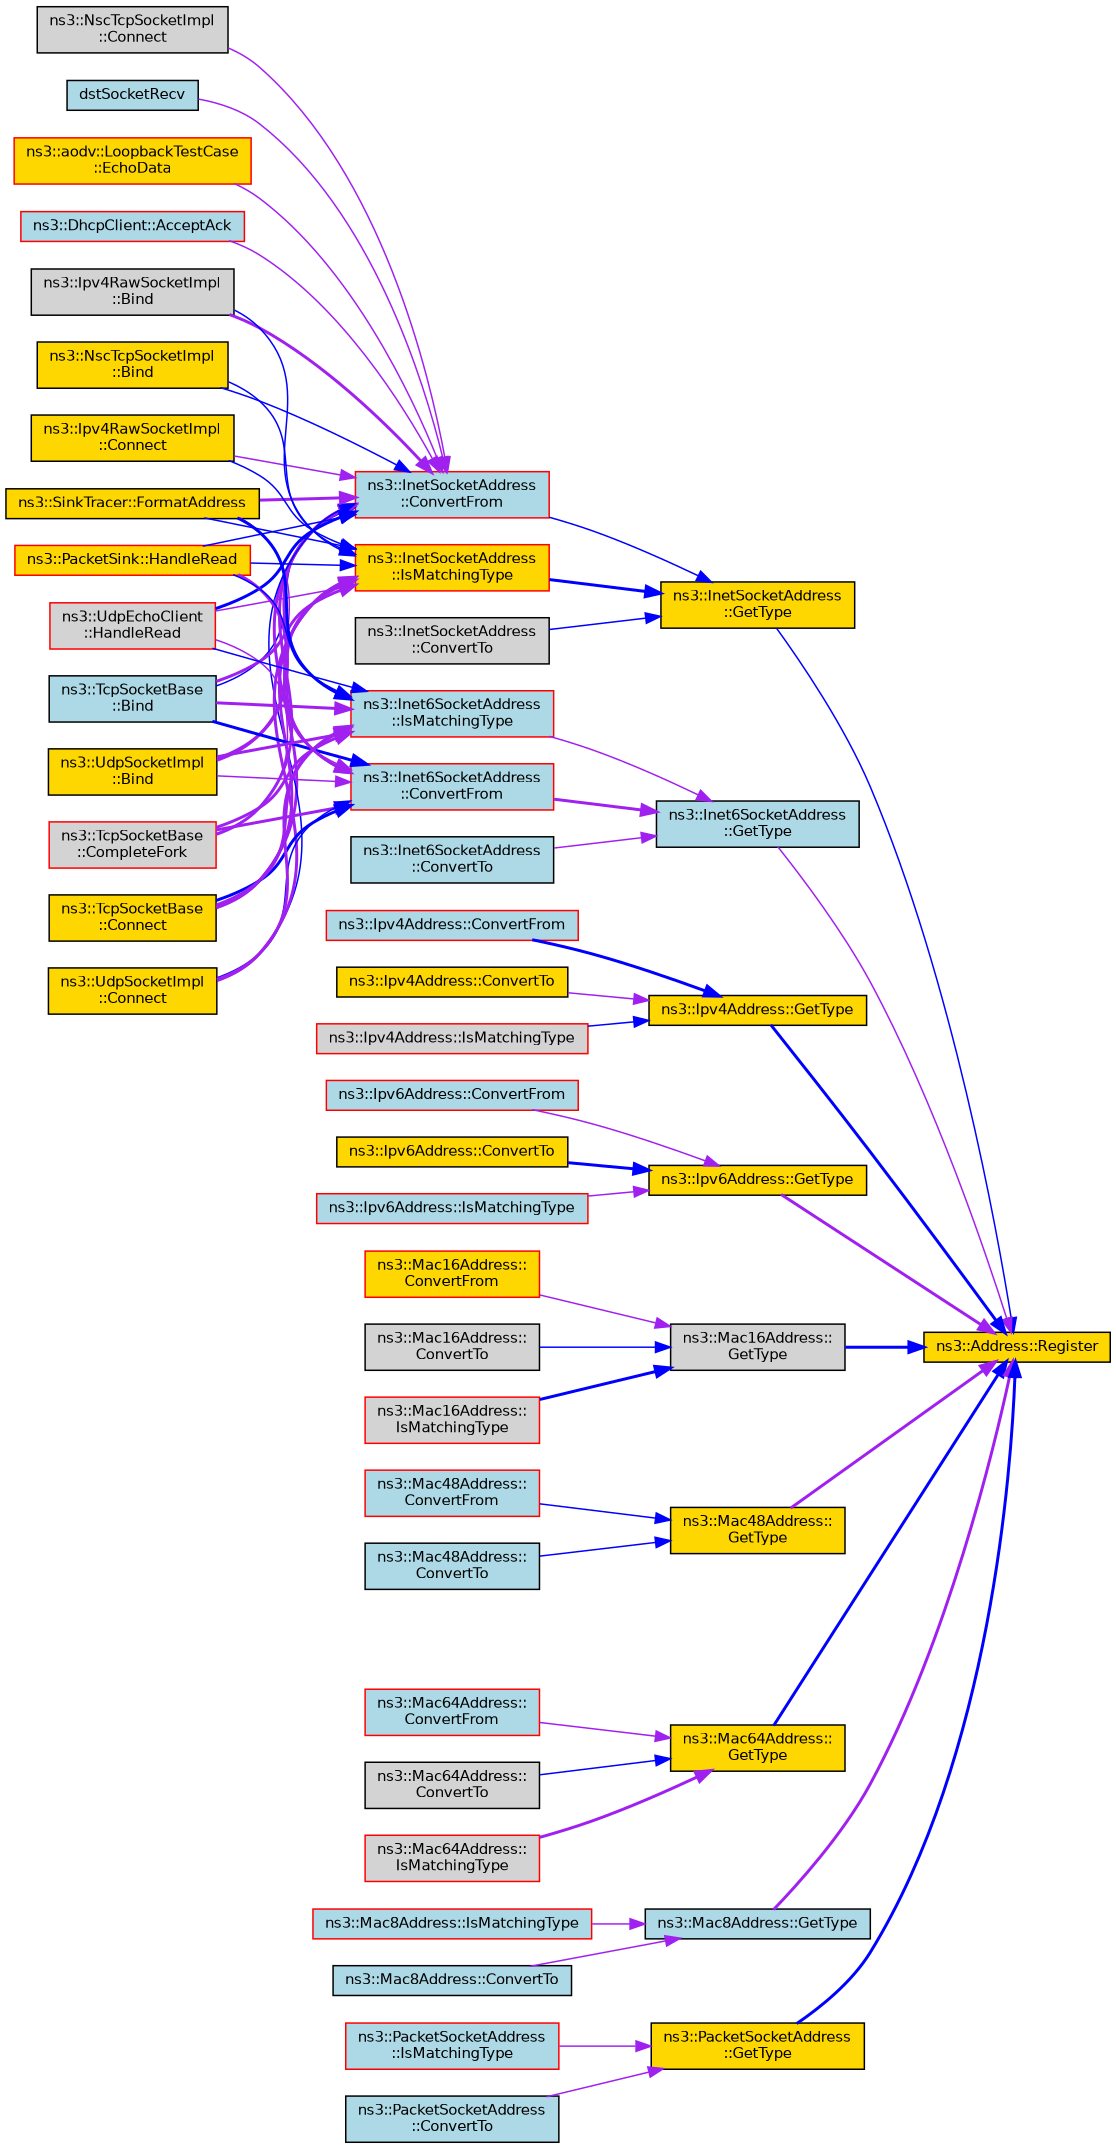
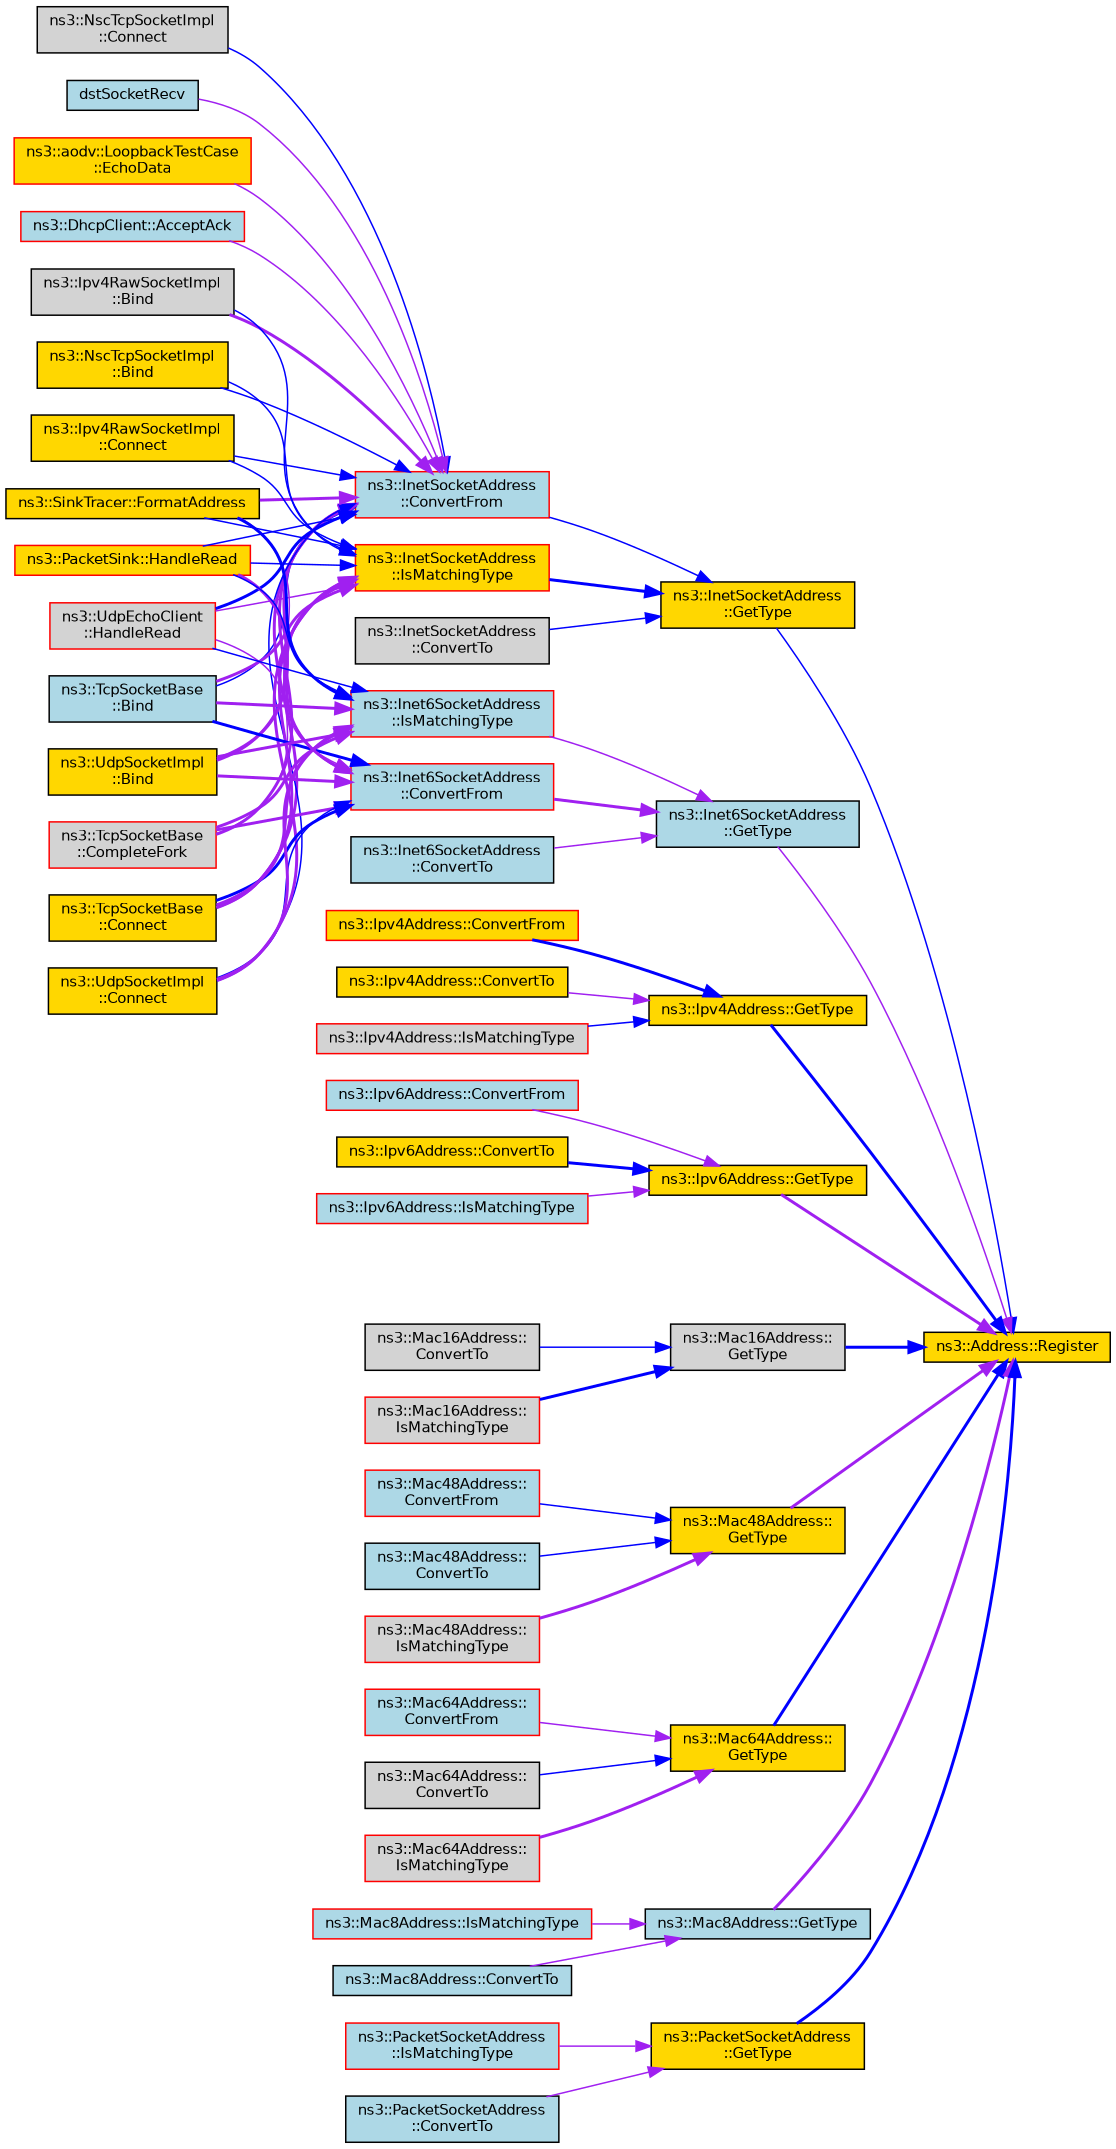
edge "ns3::NscTcpSocketImpl ::Connect" -> "ns3::InetSocketAddress ::ConvertFrom": color purple -> blue
edge "ns3::Ipv4RawSocketImpl ::Connect" -> "ns3::InetSocketAddress ::ConvertFrom": color purple -> blue
edge "ns3::UdpSocketImpl ::Bind" -> "ns3::Inet6SocketAddress ::ConvertFrom": style solid -> bold
node "ns3::Ipv4Address::ConvertFrom": fillcolor lightblue -> gold
node "ns3::Mac16Address:: ConvertFrom": removed
node "ns3::Mac48Address:: IsMatchingType": added
